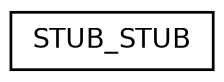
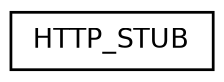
node "STUB_STUB": label "STUB_STUB" -> "HTTP_STUB"
